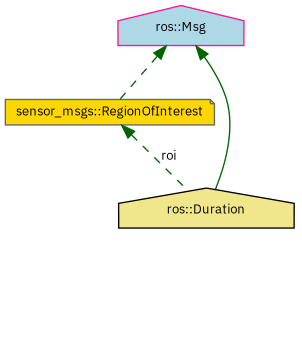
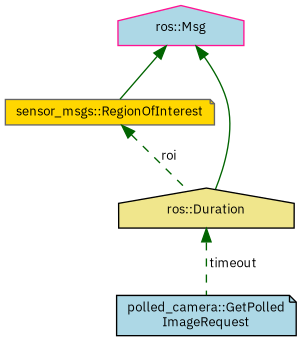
edge "sensor_msgs::RegionOfInterest" -> "ros::Msg": style dashed -> solid
node "polled_camera::GetPolled ImageRequest": added
